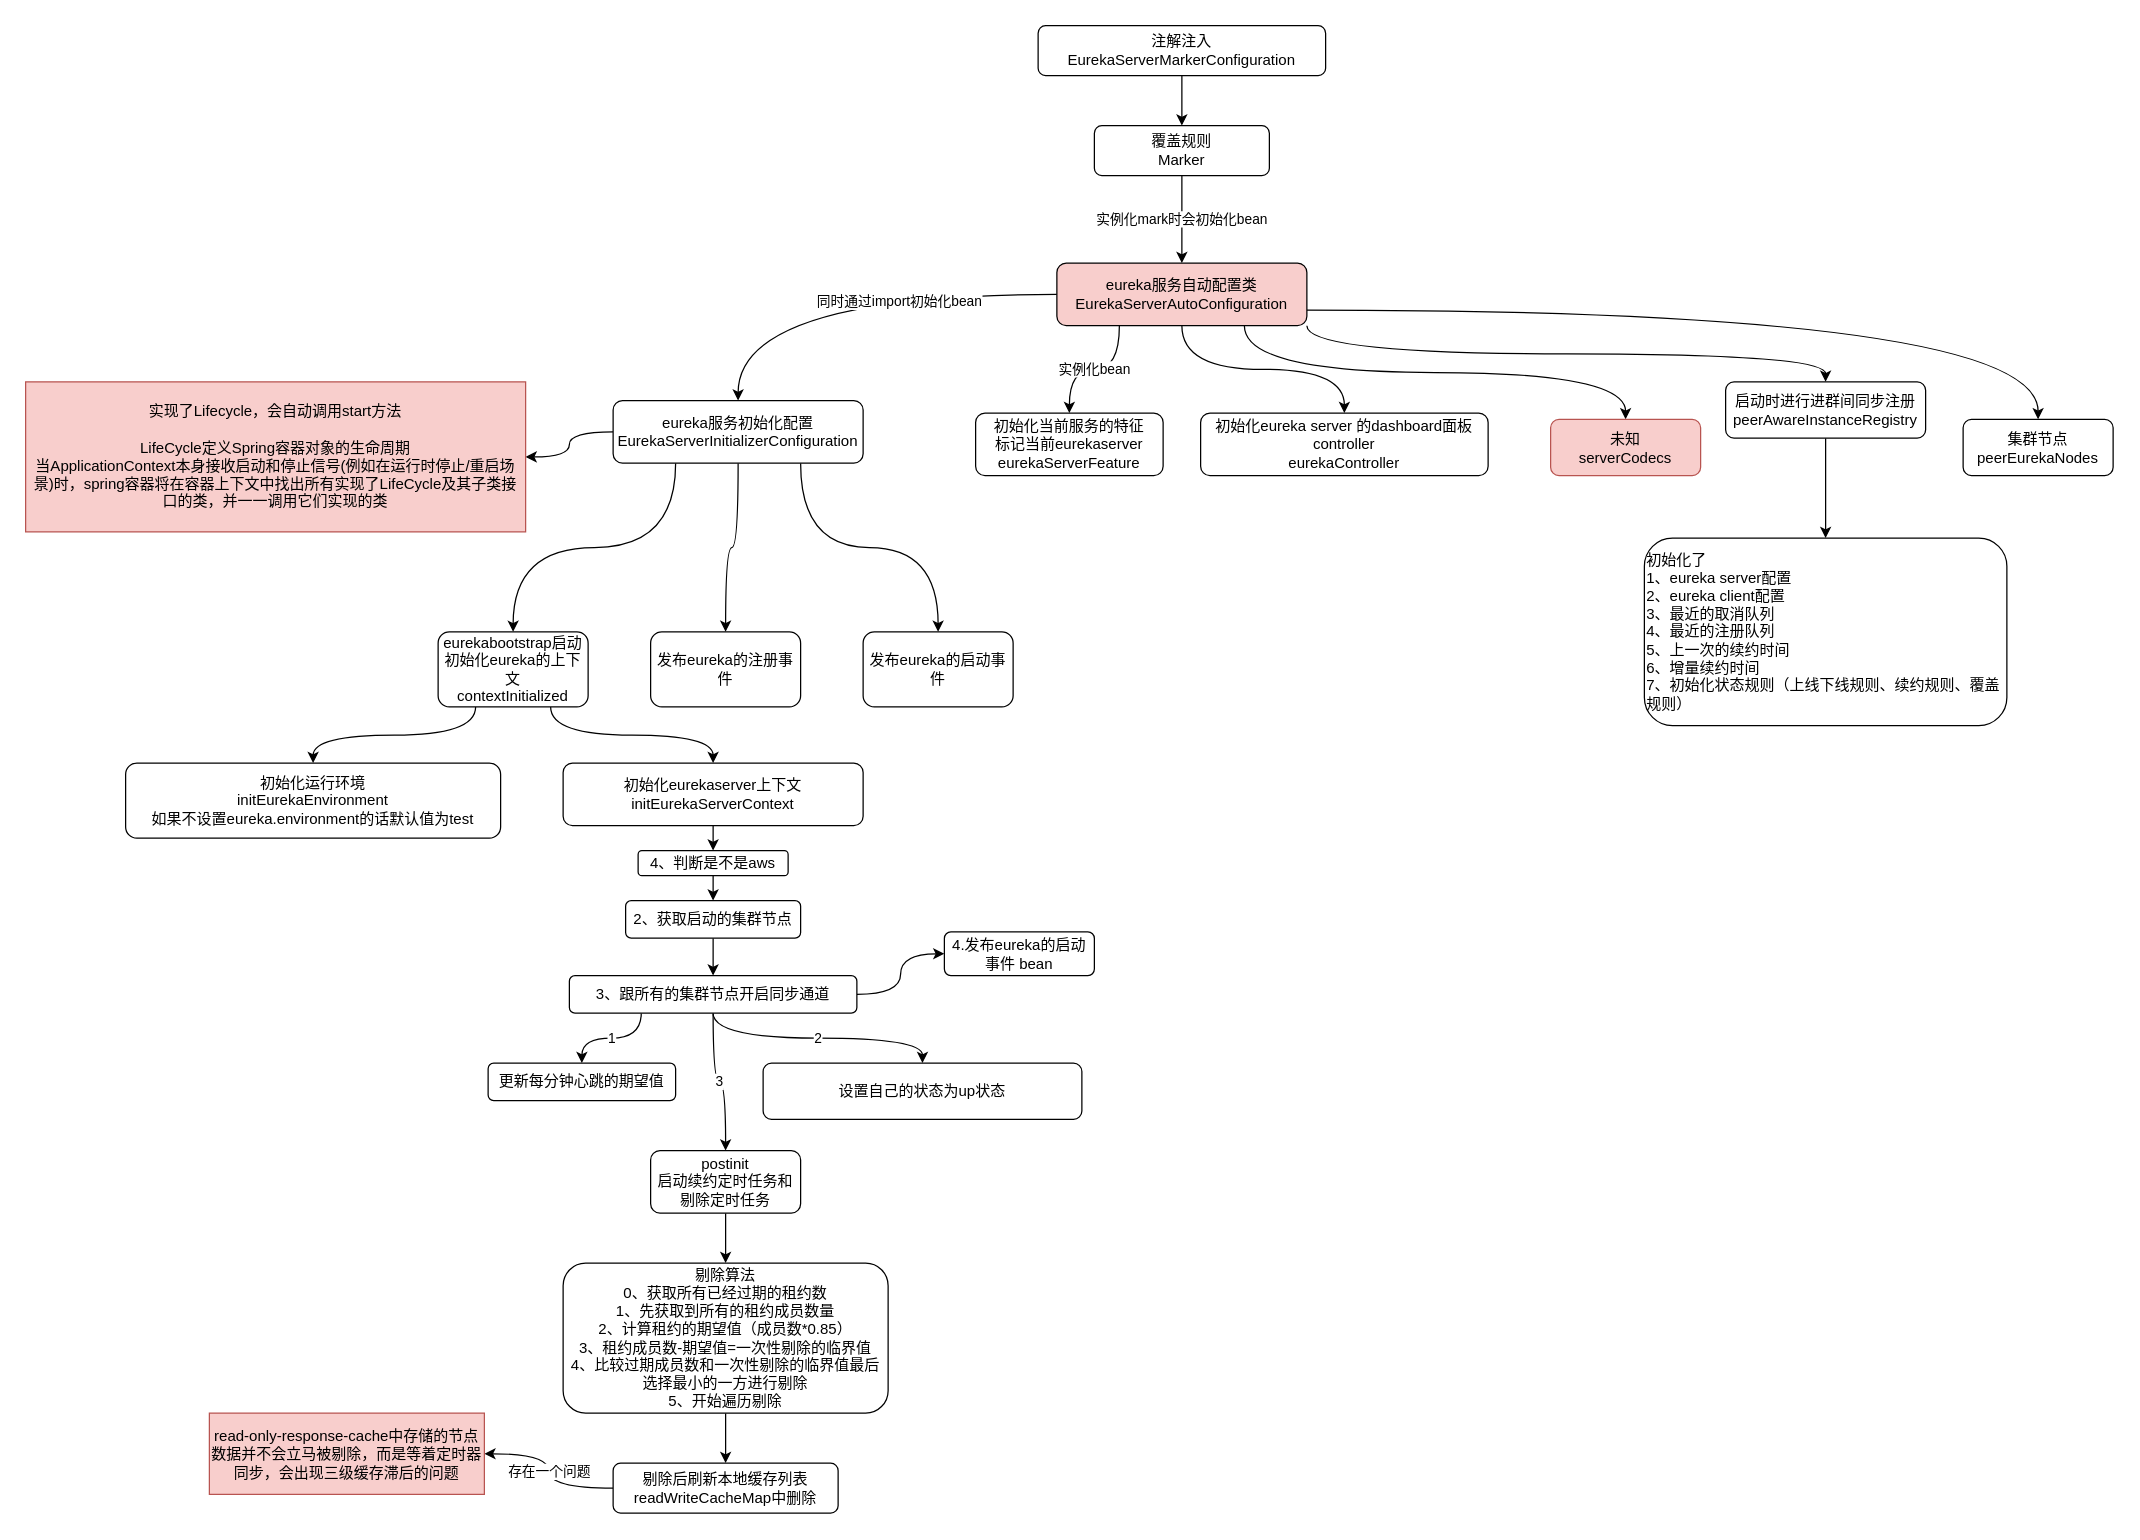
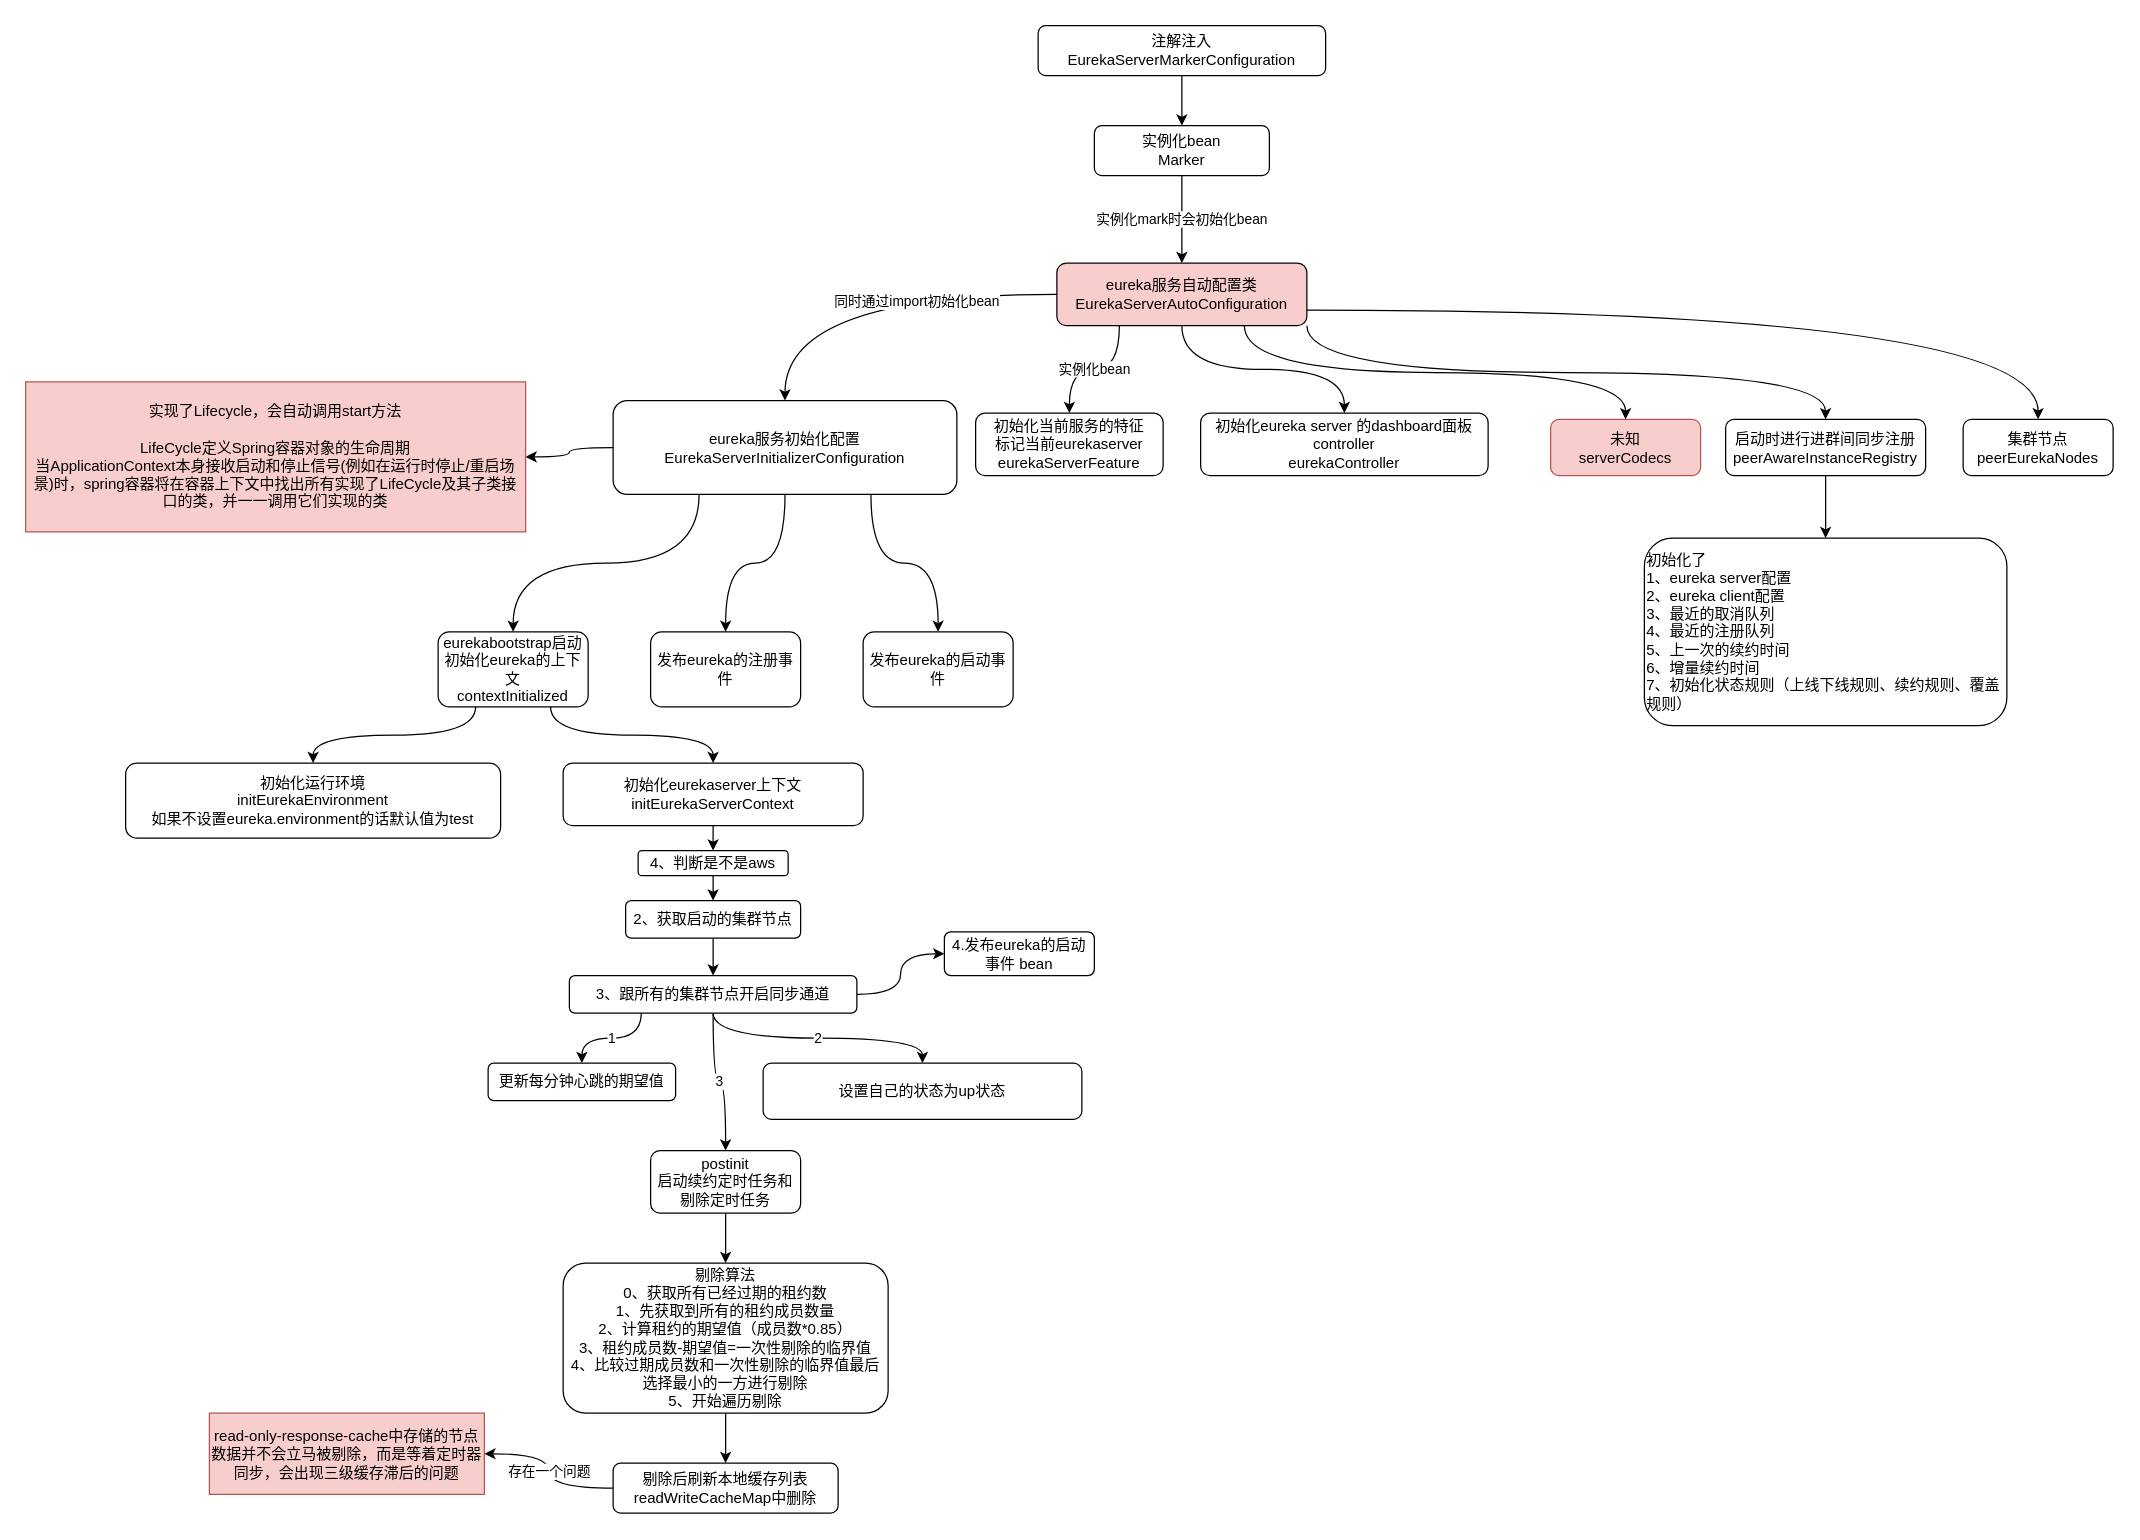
node "覆盖规则 Marker": label "覆盖规则 Marker" -> "实例化bean Marker"
node "启动时进行进群间同步注册 peerAwareInstanceRegistry": moved (1826, 410) -> (1826, 448)
node "eureka服务初始化配置 EurekaServerInitializerConfiguration": size 250x63 -> 344x94
